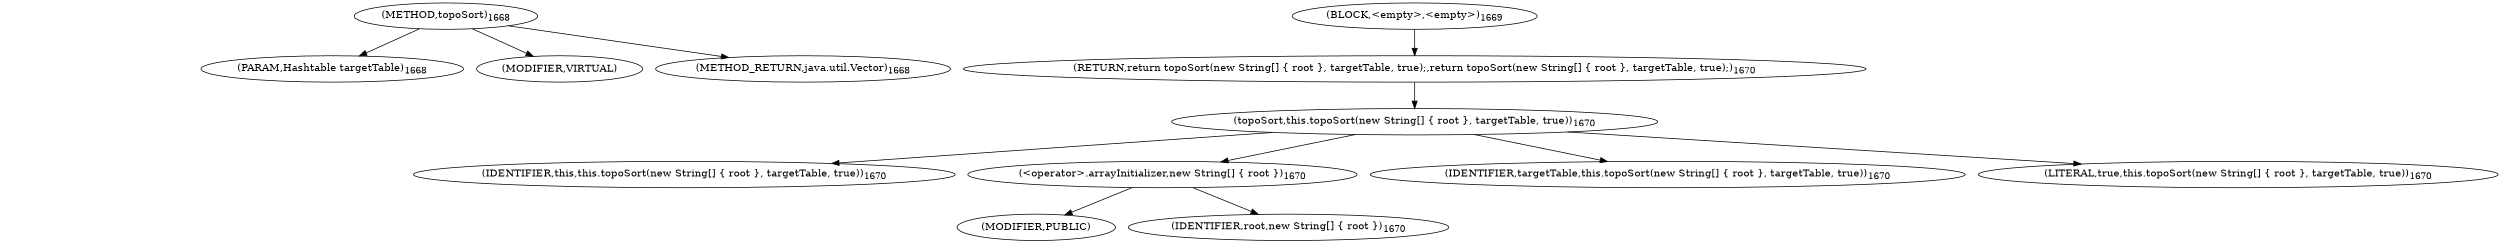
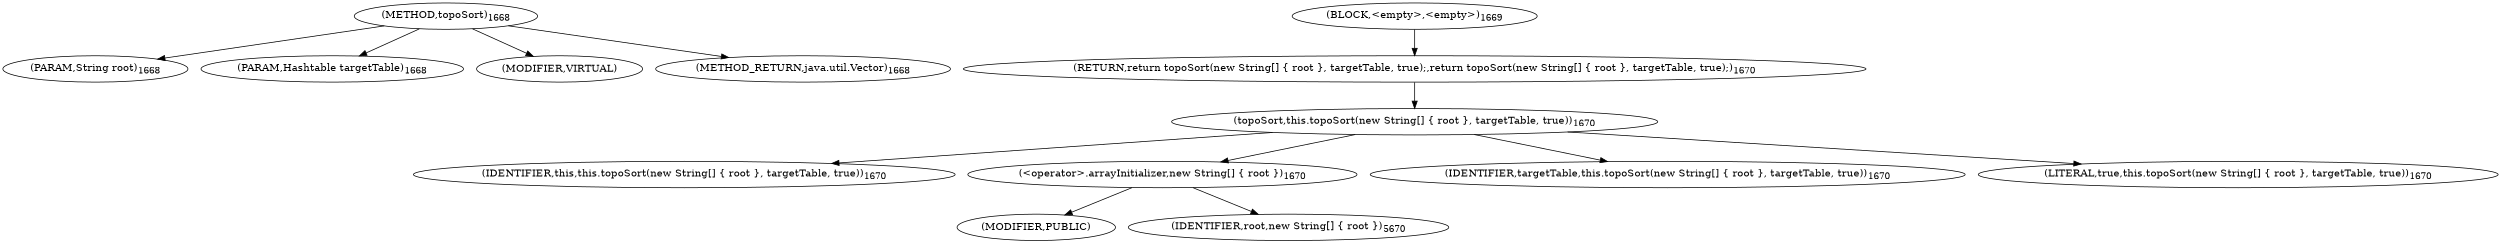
node "(PARAM,String root)": added
node "(IDENTIFIER,root,new String[] { root })": text "1670" -> "5670"
